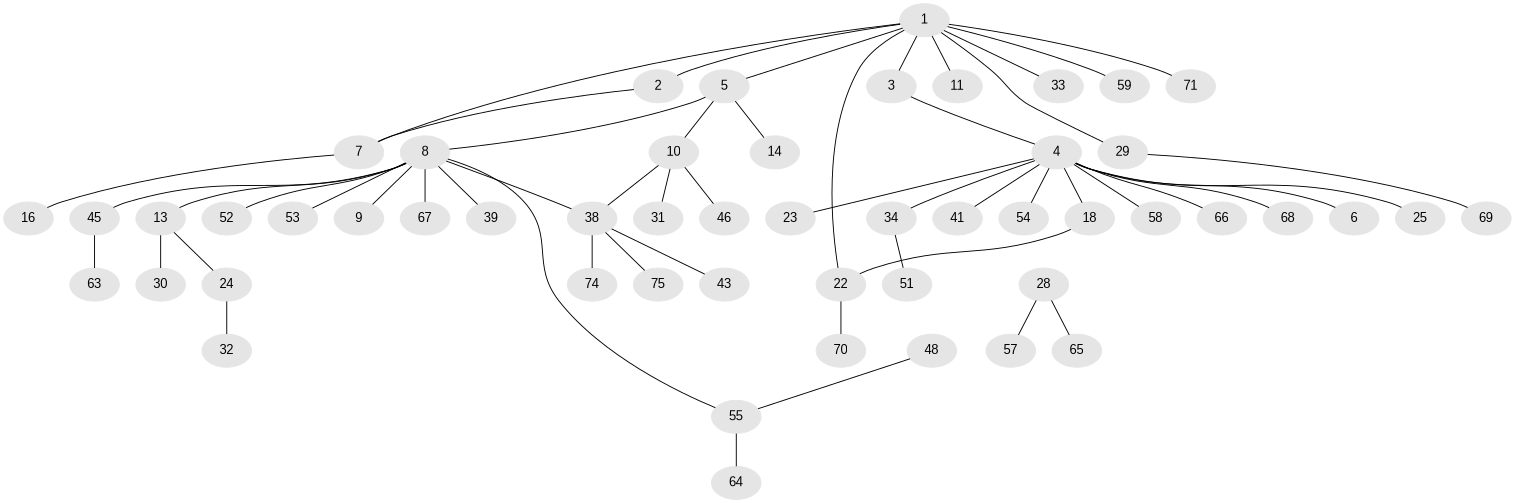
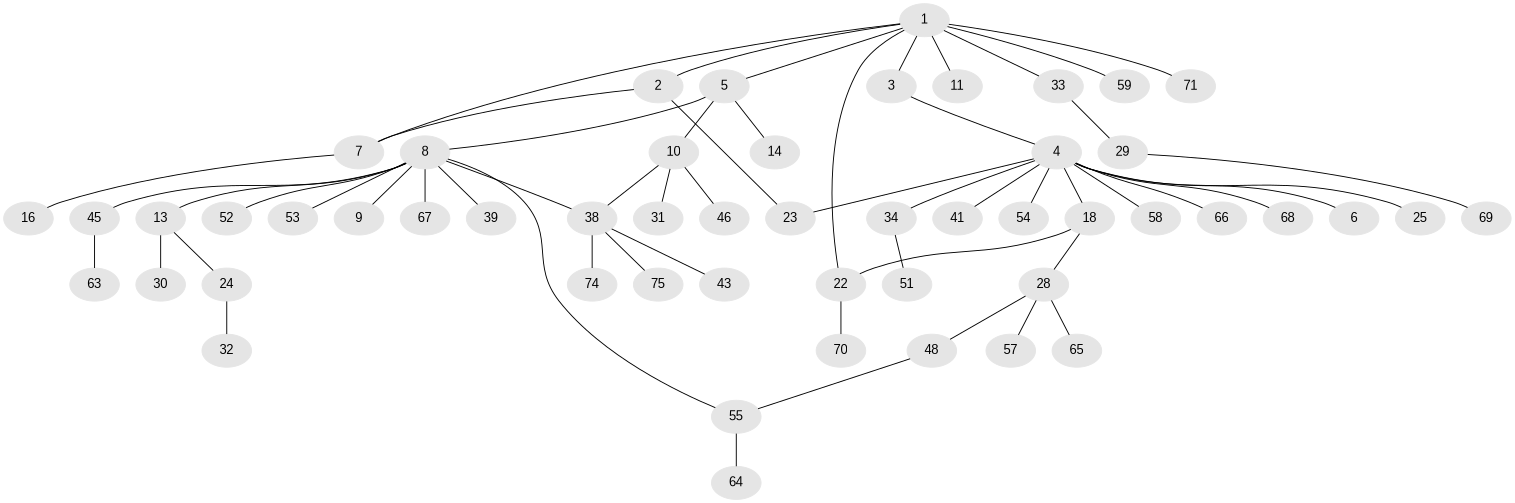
edge "1" -- "29": now "33" -- "29"
edge "2" -- "23": added
edge "18" -- "28": added
edge "28" -- "48": added
